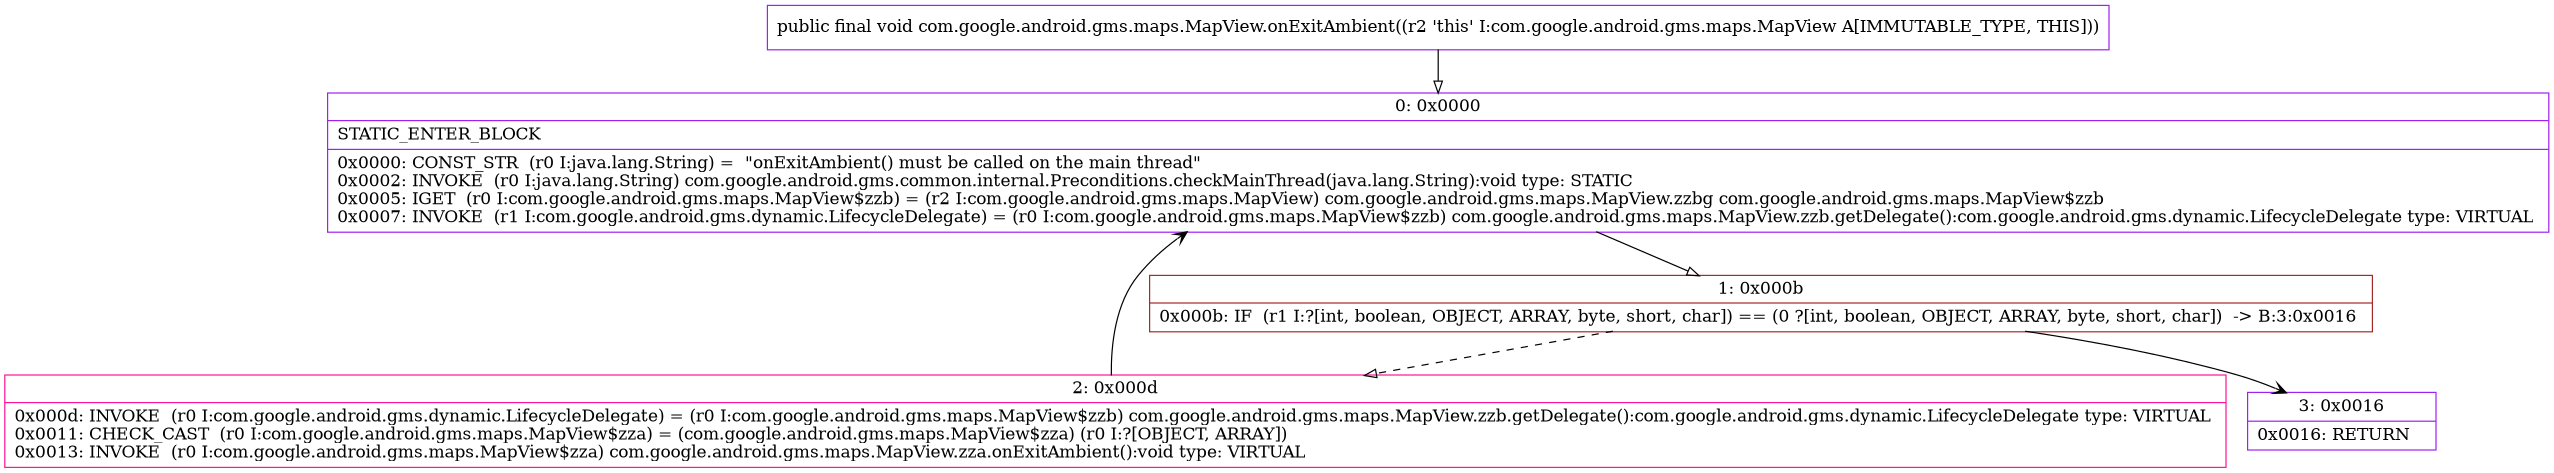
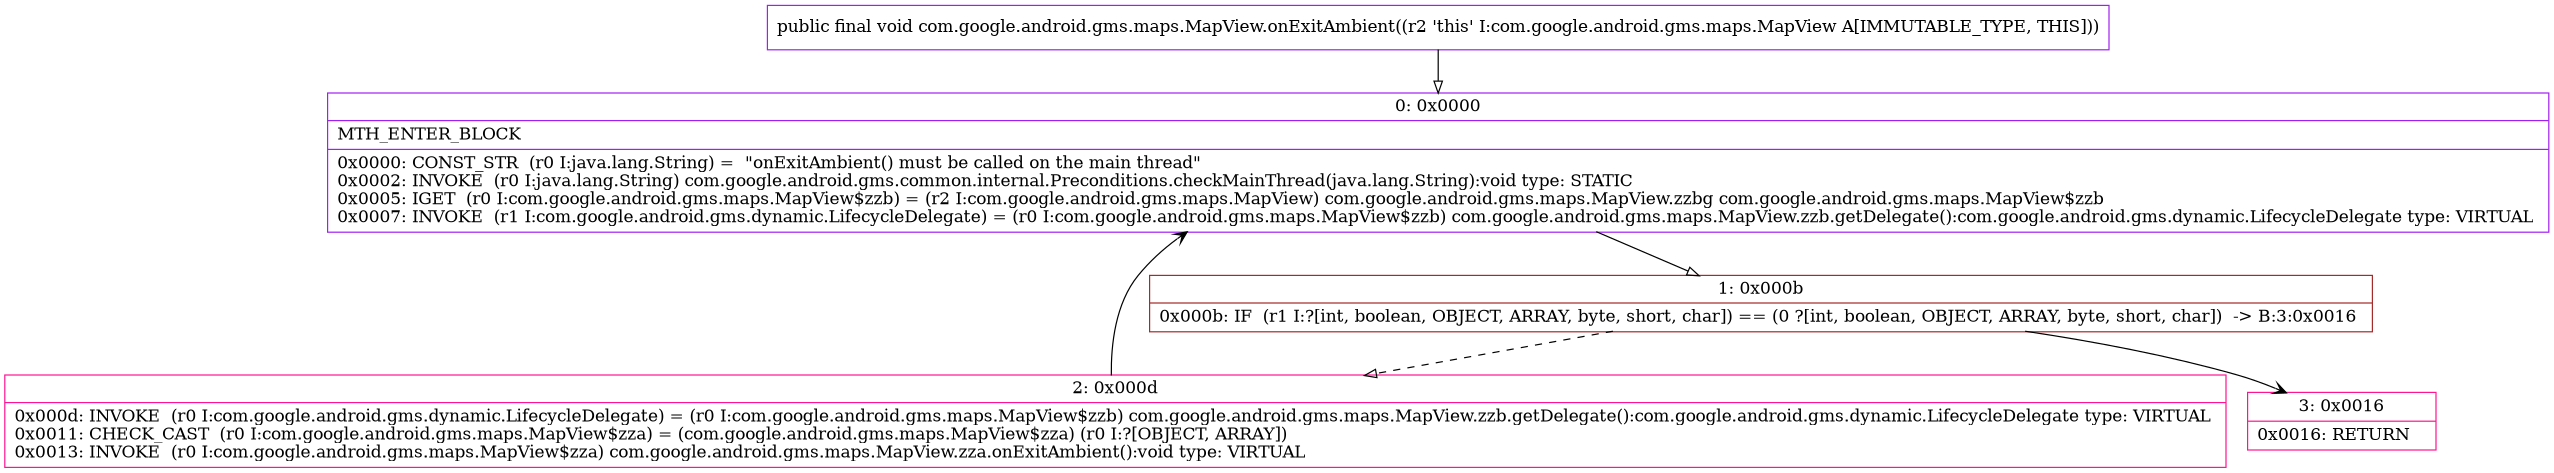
node "0: 0x0000": text "STATIC_ENTER_BLOCK" -> "MTH_ENTER_BLOCK"
node "3: 0x0016": color purple -> deeppink
